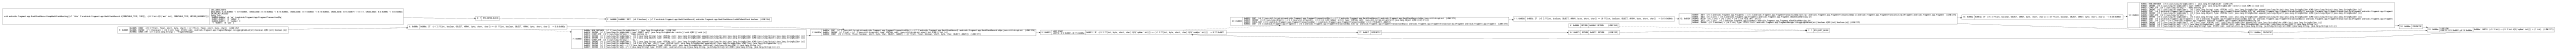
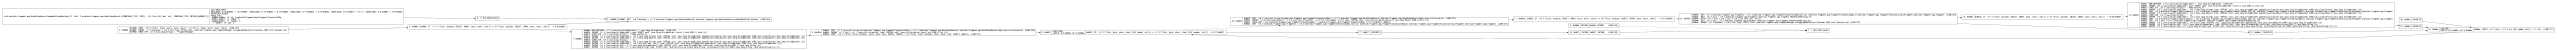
node "20: 0x006e": added
edge "6: 0x000c" -> "8: 0x002a": now "6: 0x000c" -> "2: 0x0000"
